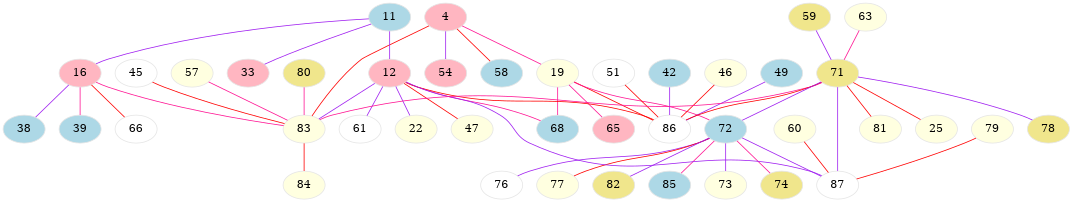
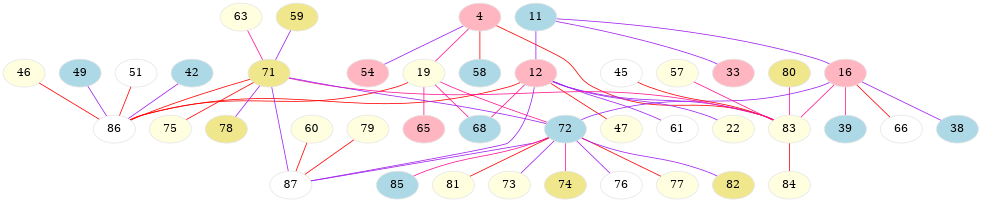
edge "16" -- "72": added
edge "71" -- "81": now "72" -- "81"
node "25": label "25" -> "75"
